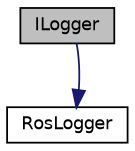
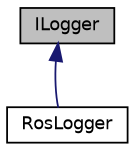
edge "ILogger" -> "RosLogger": reversed
